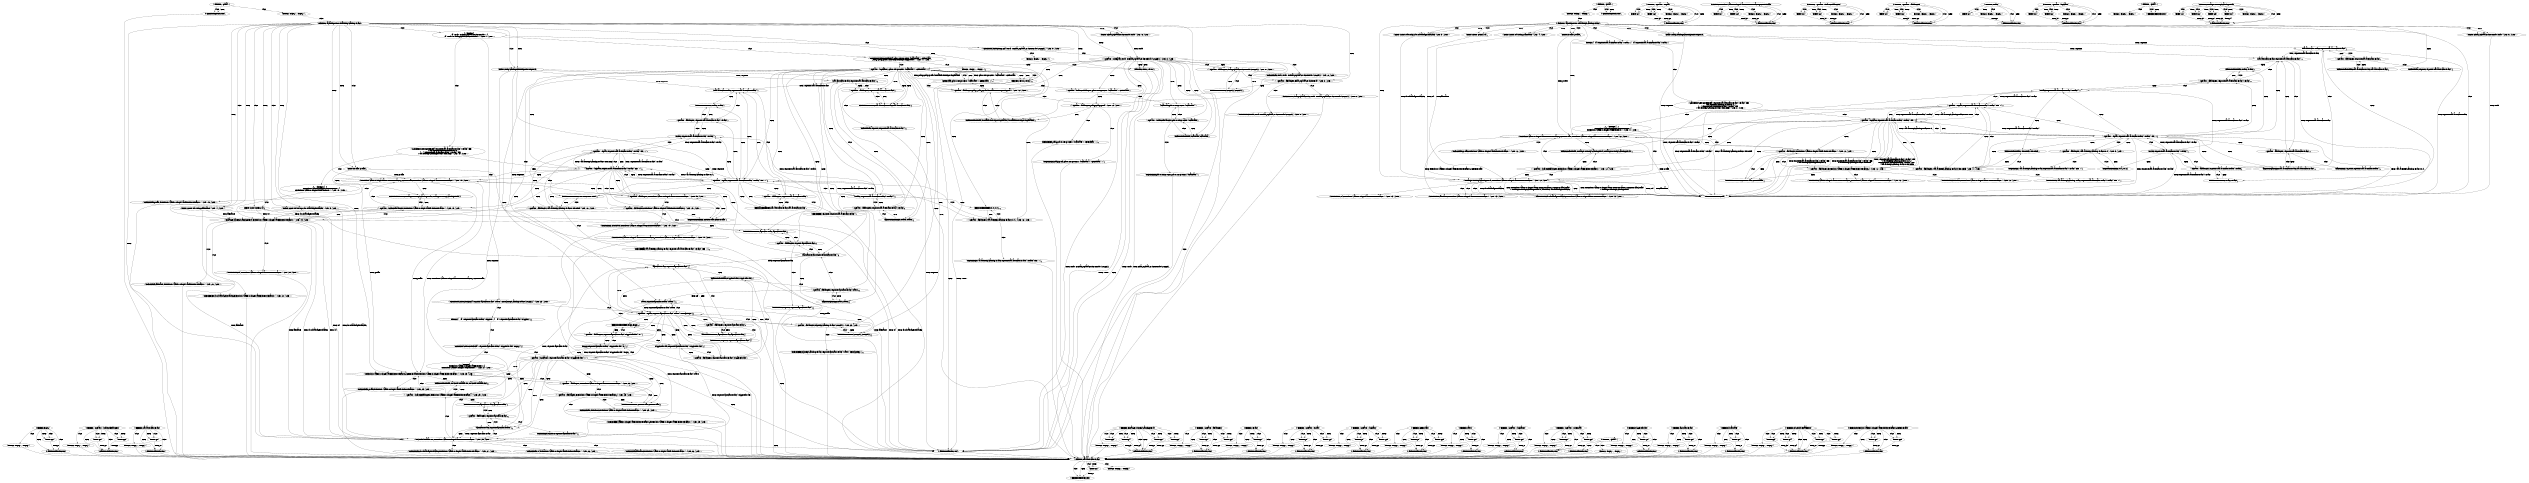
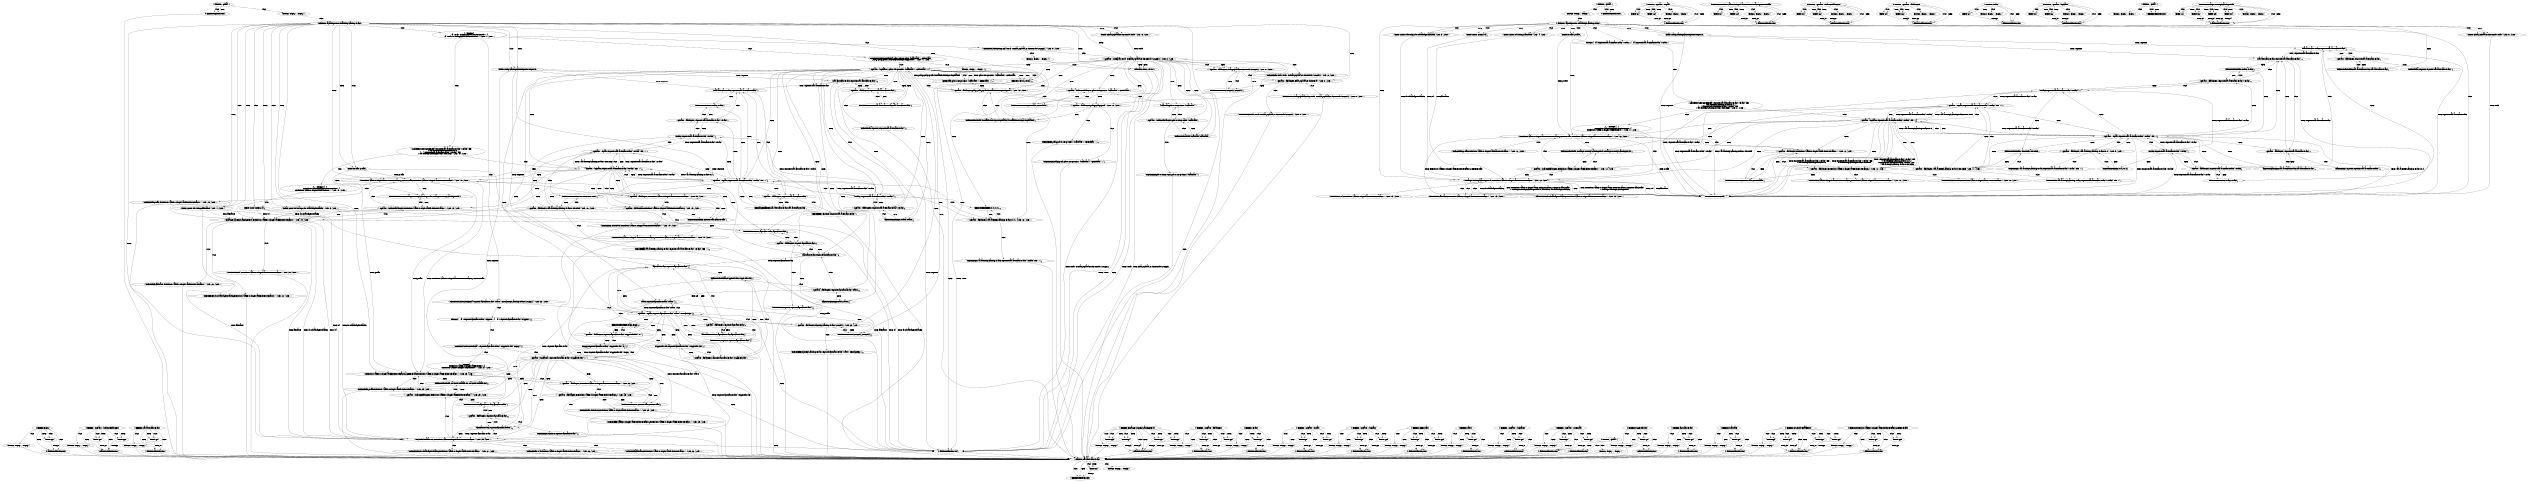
node "(FIELD_IDENTIFIER,GetBoolean,GetBoolean)": added
edge "(<operator>.fieldAccess,response.dlp_scan_verdict().status)" -> "(FIELD_IDENTIFIER,status,status)": removed, label "AST:"
